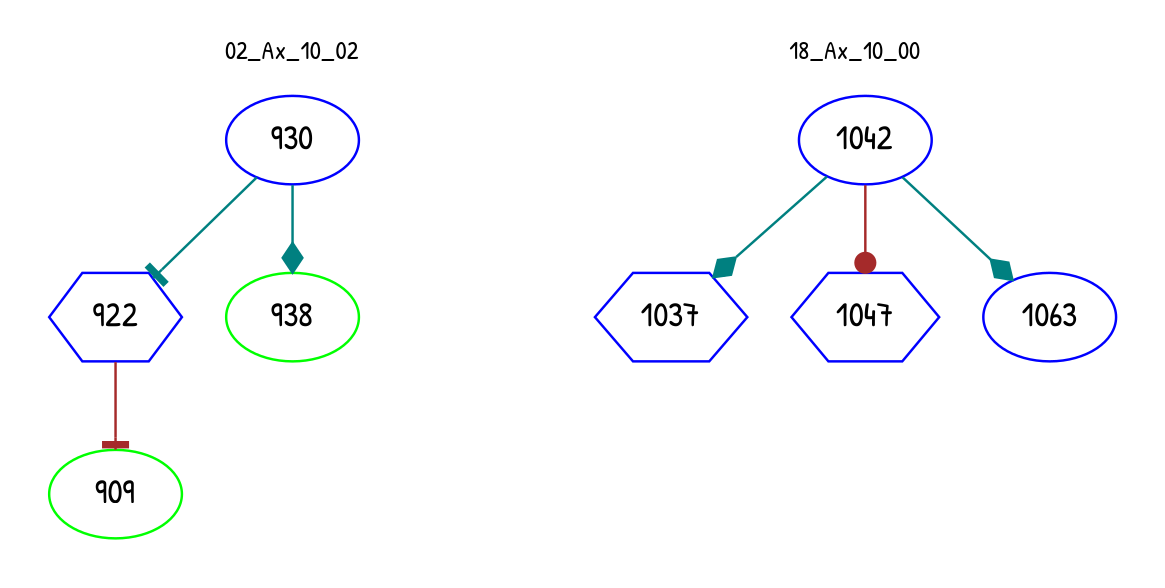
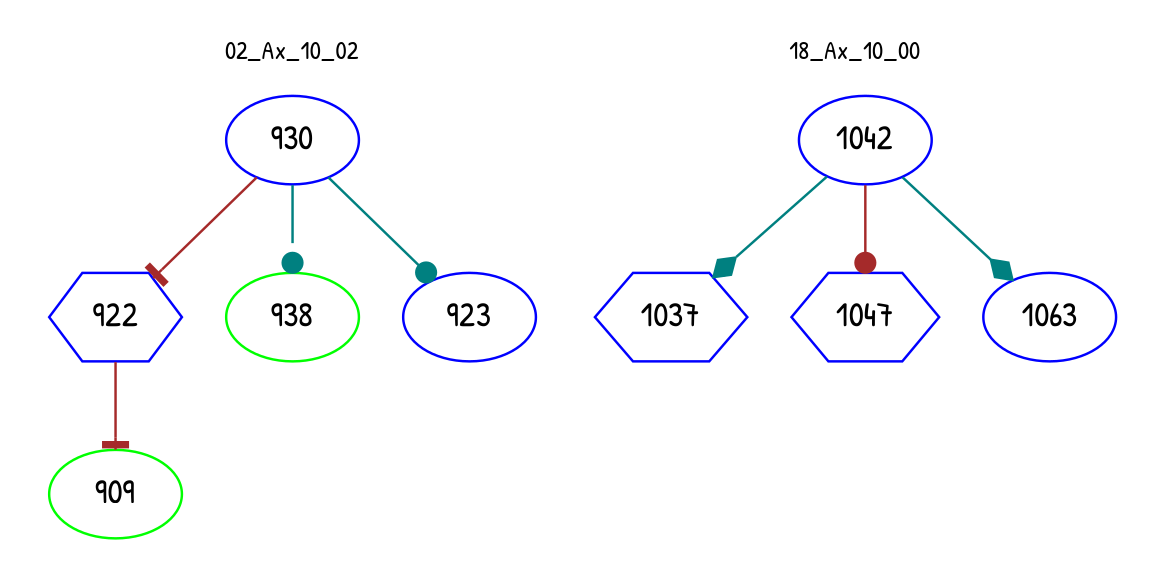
edge "930" -> "938": arrowhead diamond -> dot
edge "930" -> "922": color teal -> brown
node "923": added
